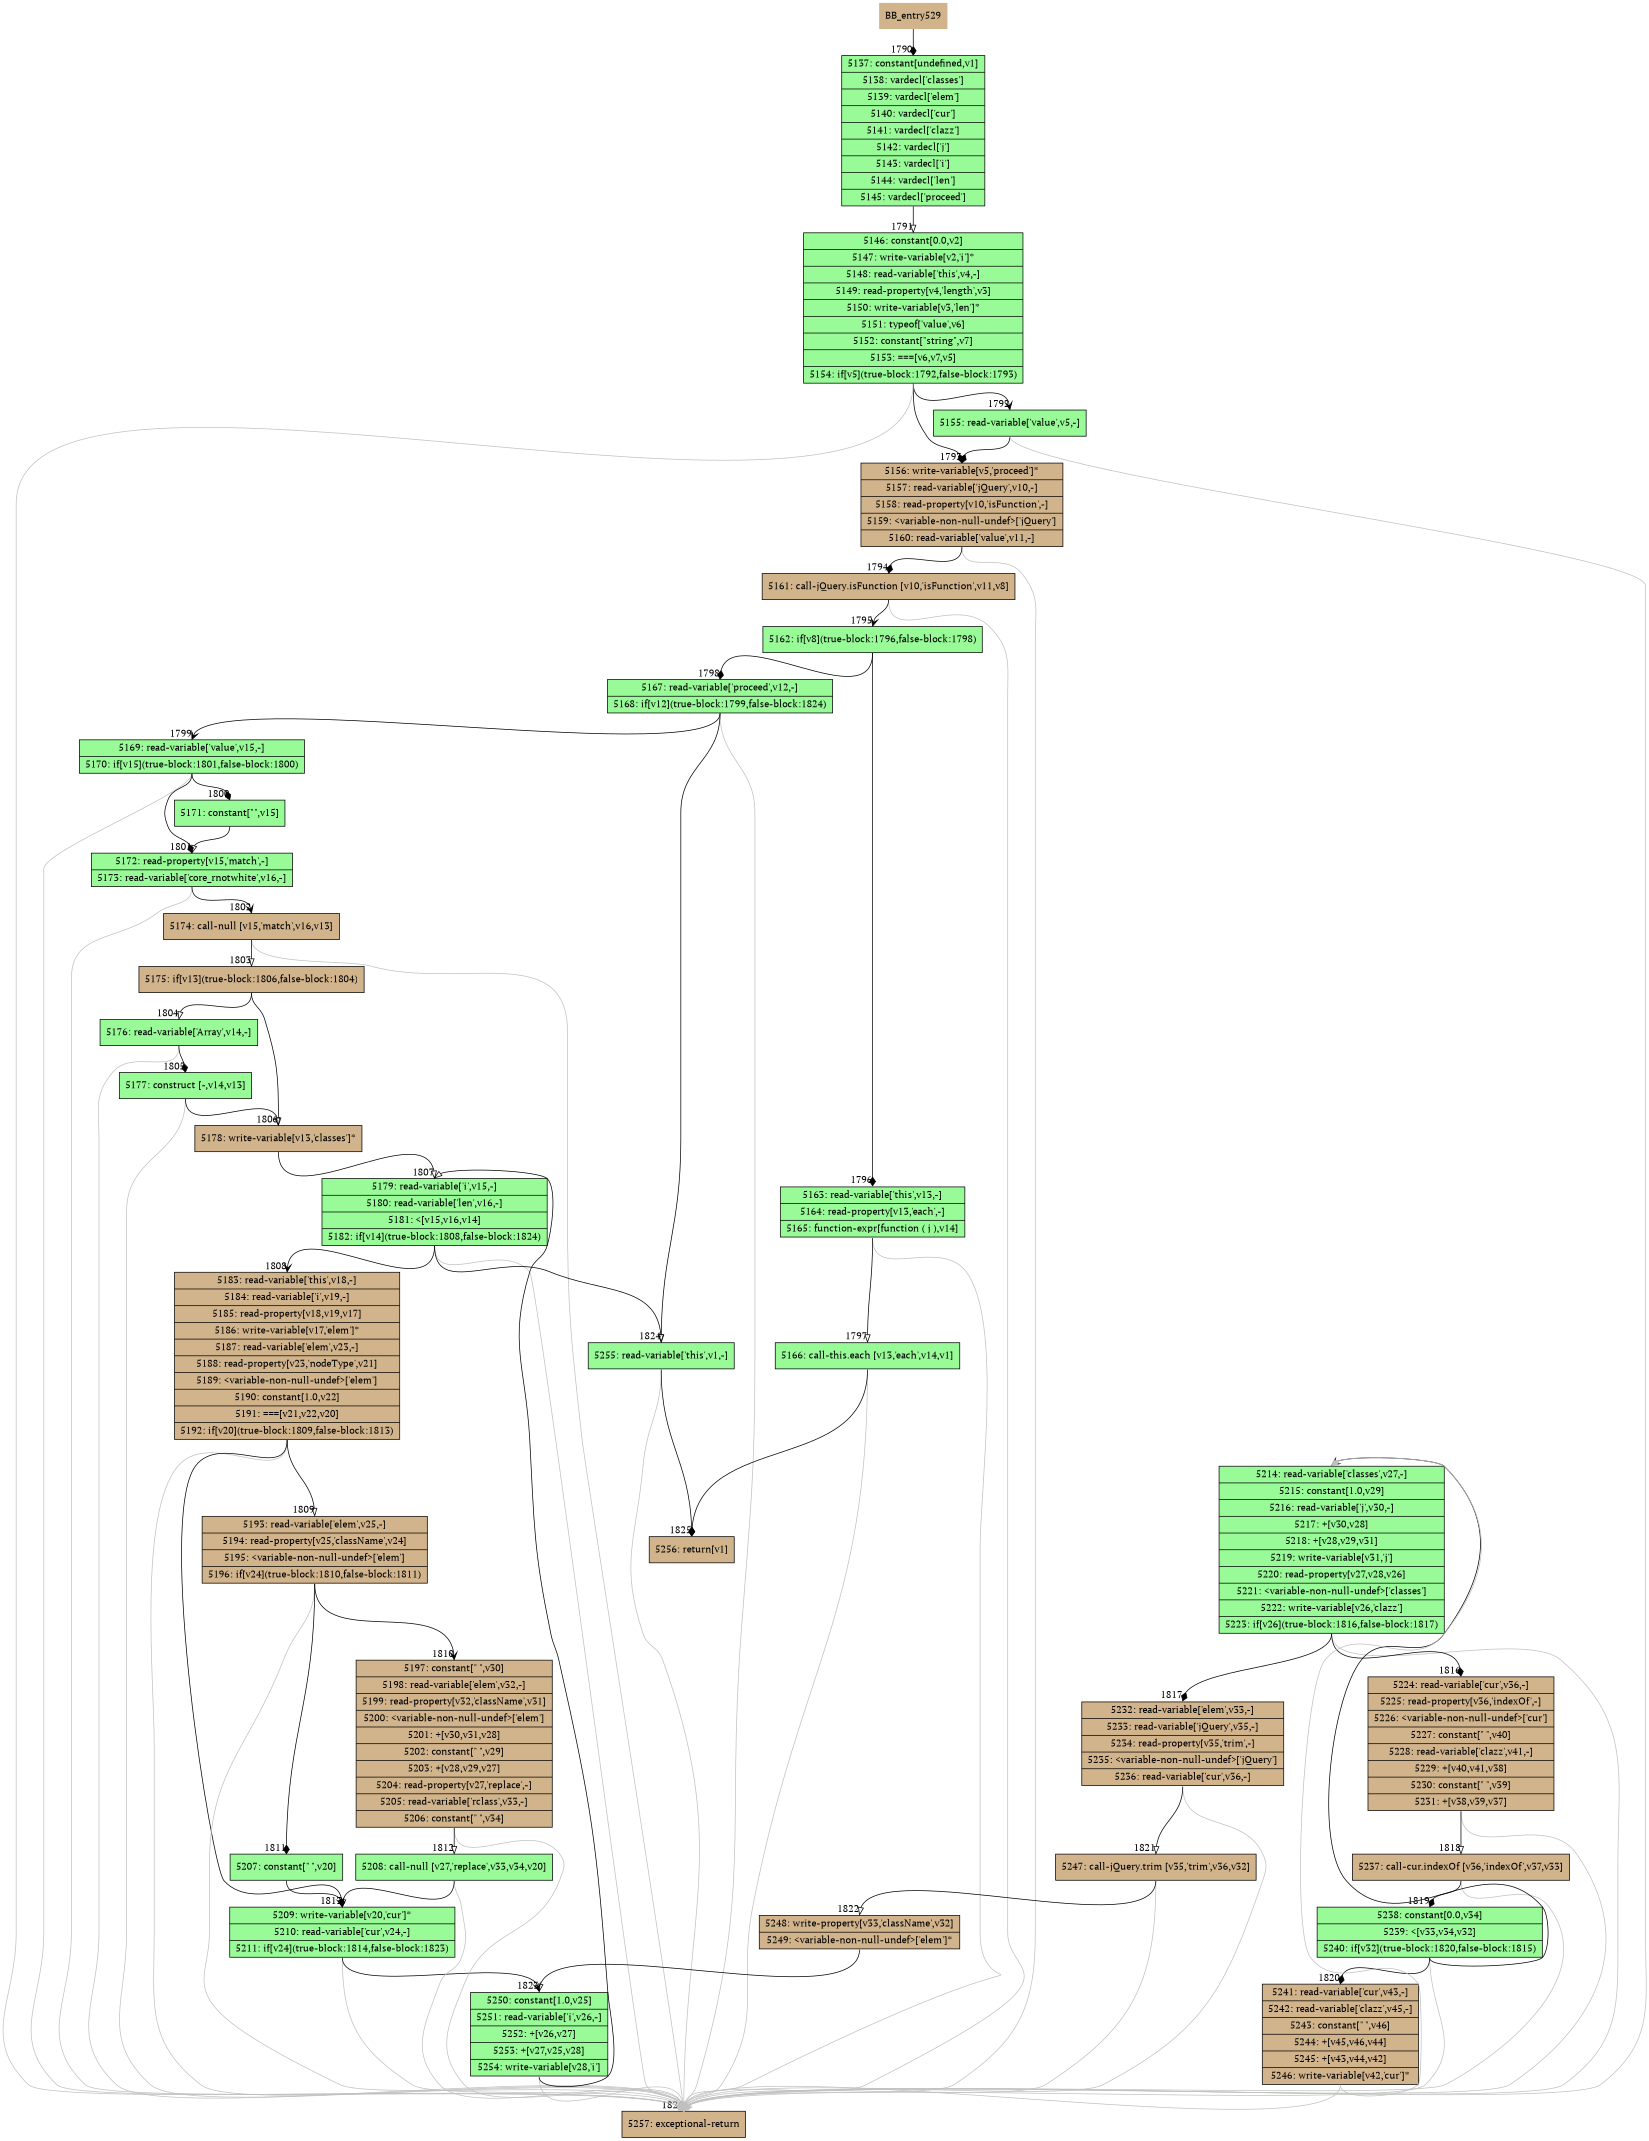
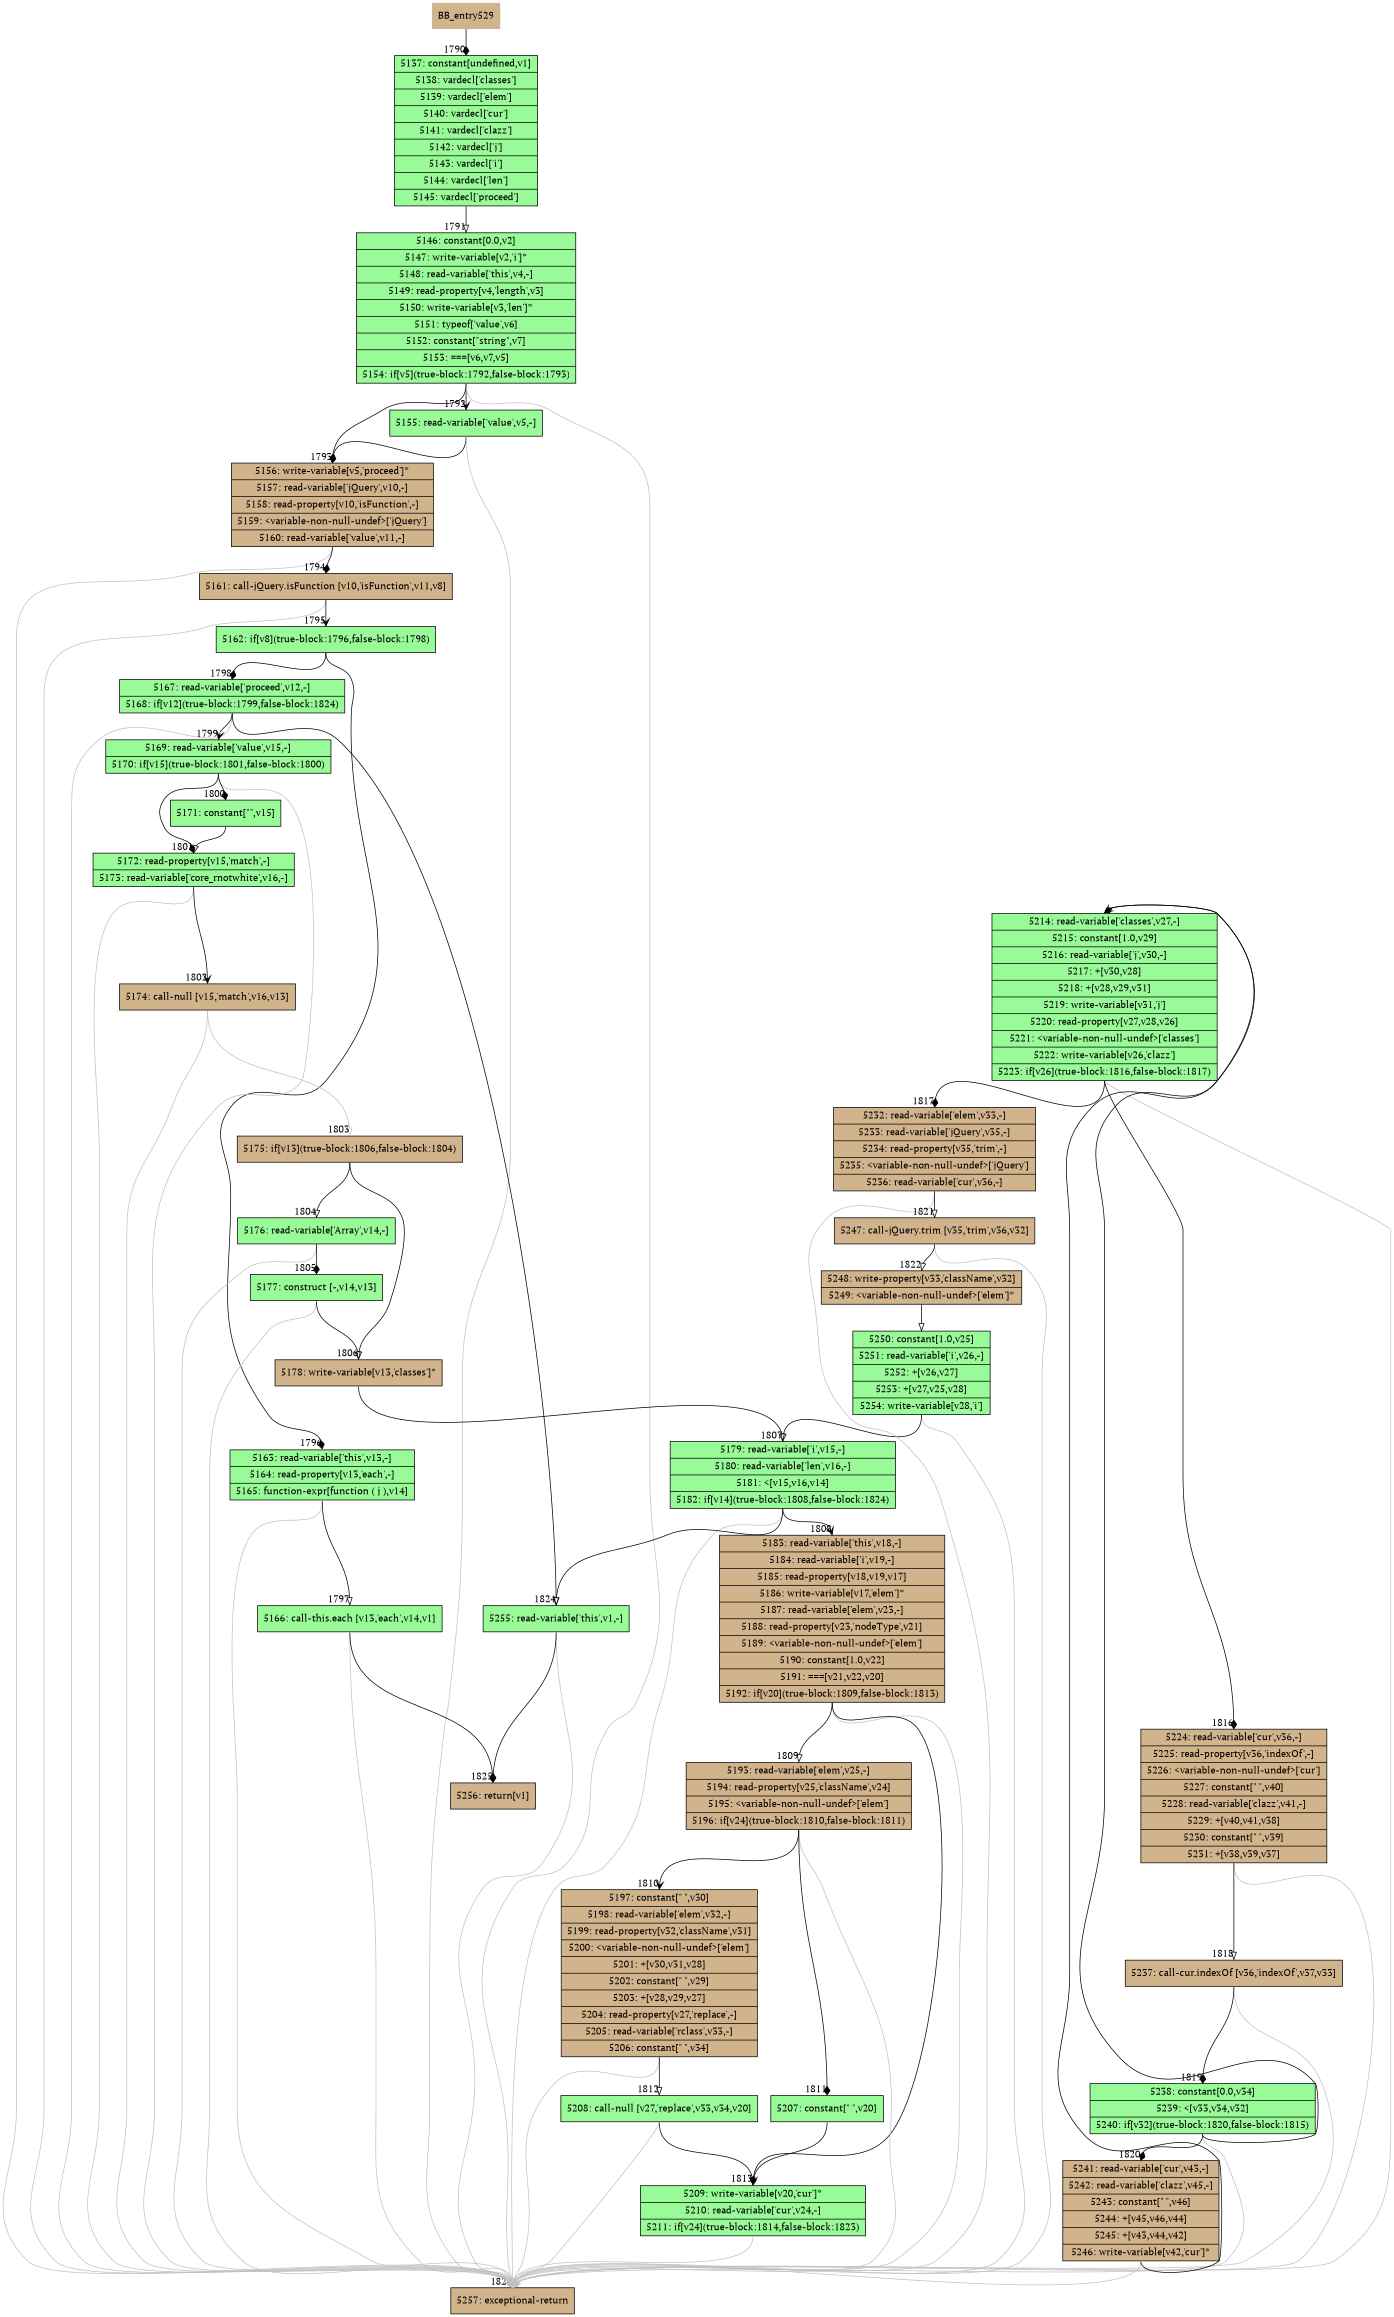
edge "5174: call-null [v15,'match',v16,v13]" -> "5175: if[v13](true-block:1806,false-block:1804)": color black -> gray
edge "5241: read-variable['cur',v43,-]" -> "5214: read-variable['classes',v27,-]": color gray -> black
edge "5209: write-variable[v20,'cur']*" -> "5250: constant[1.0,v25]": removed
